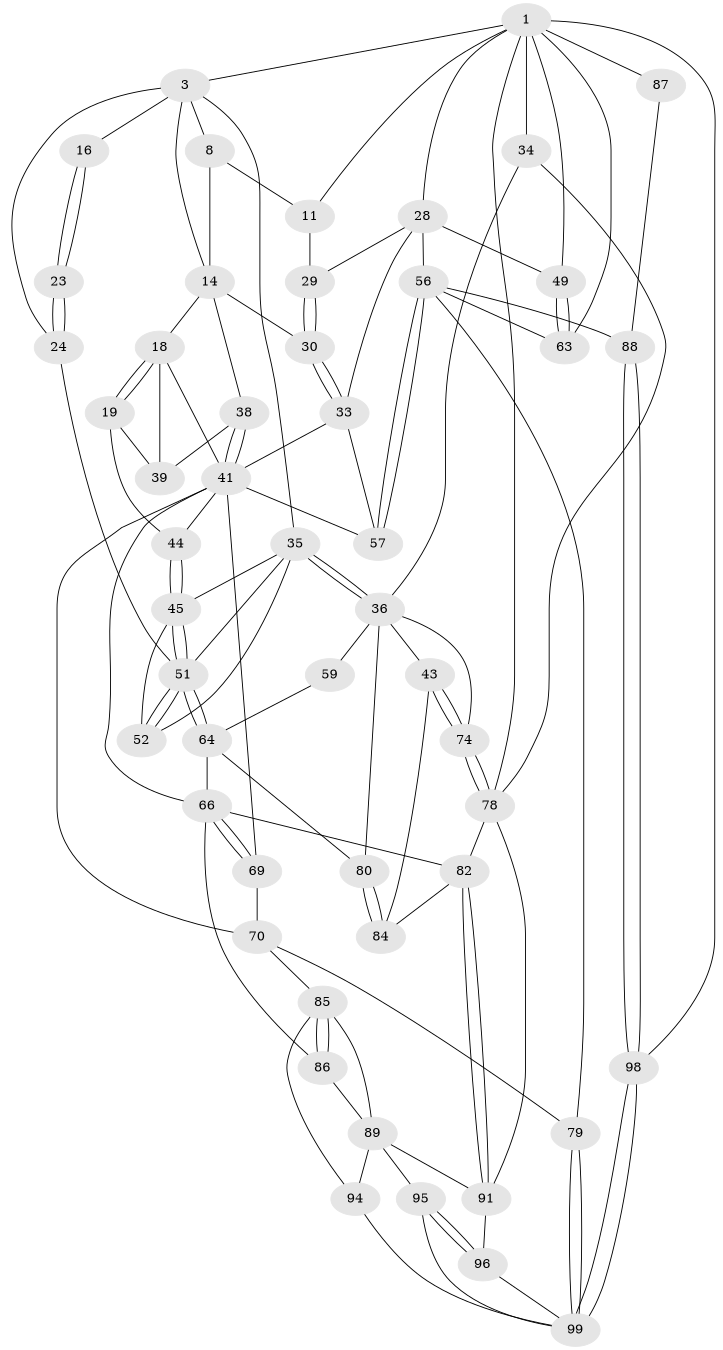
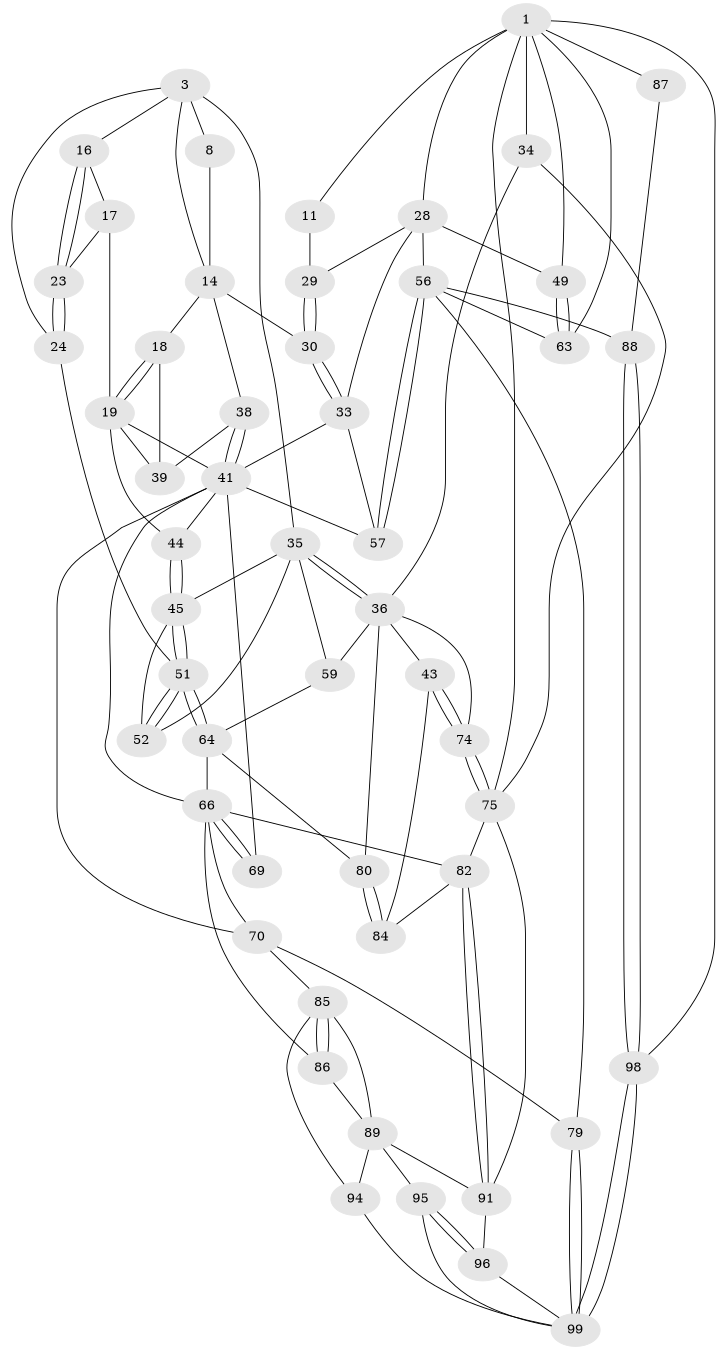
edge "1" -- "3": removed
edge "8" -- "11": removed
node "17": added
edge "18" -- "41": now "19" -- "41"
edge "35" -- "51": now "35" -- "59"
node "78": label "78" -> "75"
edge "69" -- "70": now "66" -- "70"
